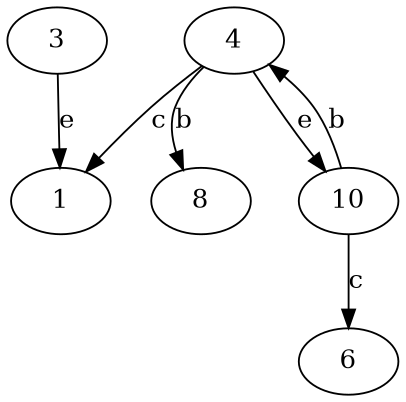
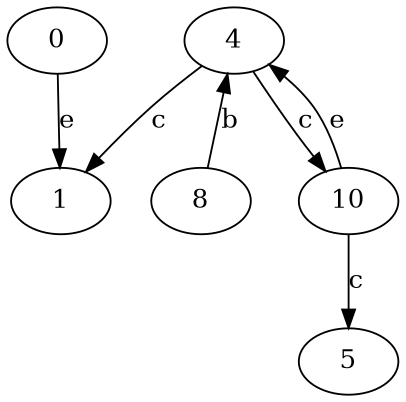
node "3": label "3" -> "0"
edge "4" -> "8": reversed
edge "4" -> "10": label "e" -> "c"
edge "10" -> "4": label "b" -> "e"
node "6": label "6" -> "5"
